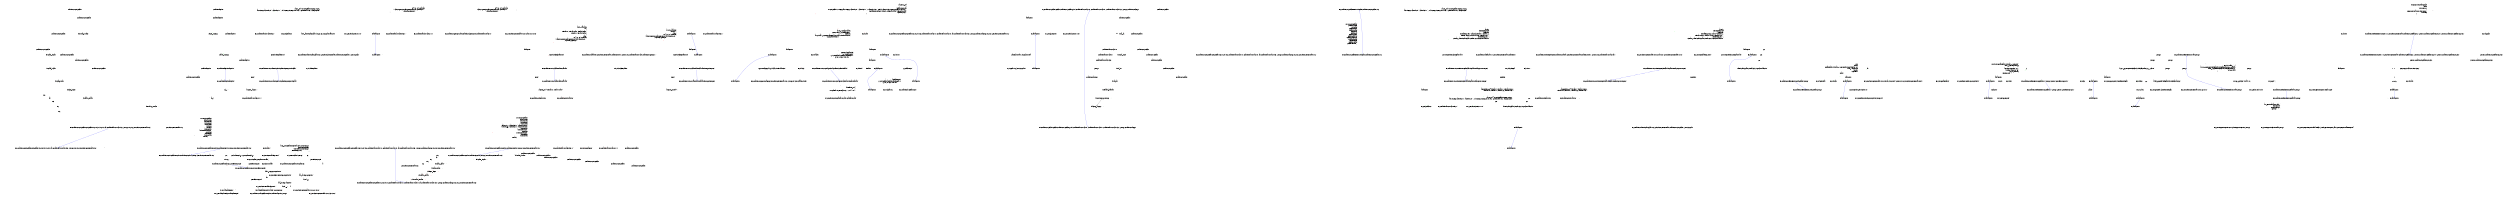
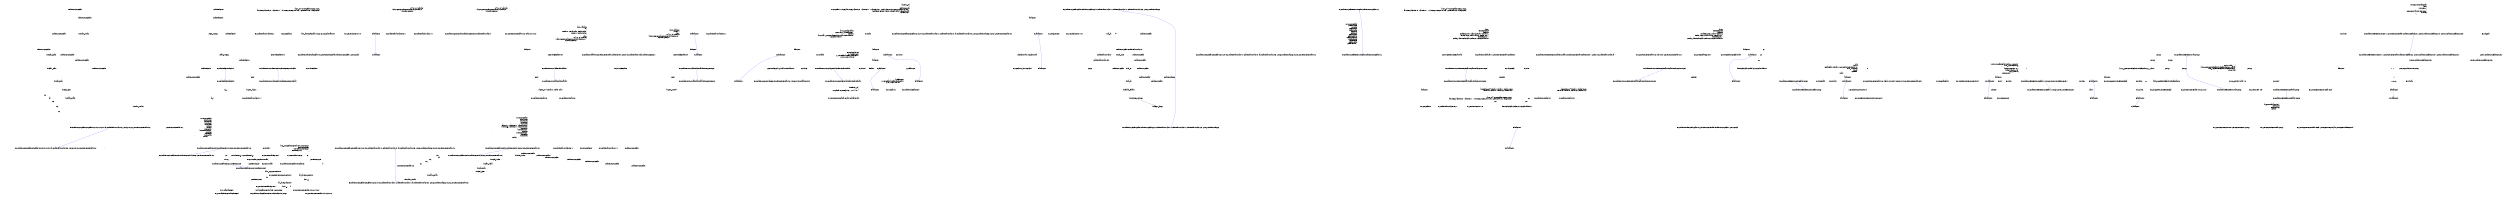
edge "CommandLine.Core.Specification" -> "this.tag = tag": now "this.defaultValue = defaultValue" -> "this.tag = tag"
